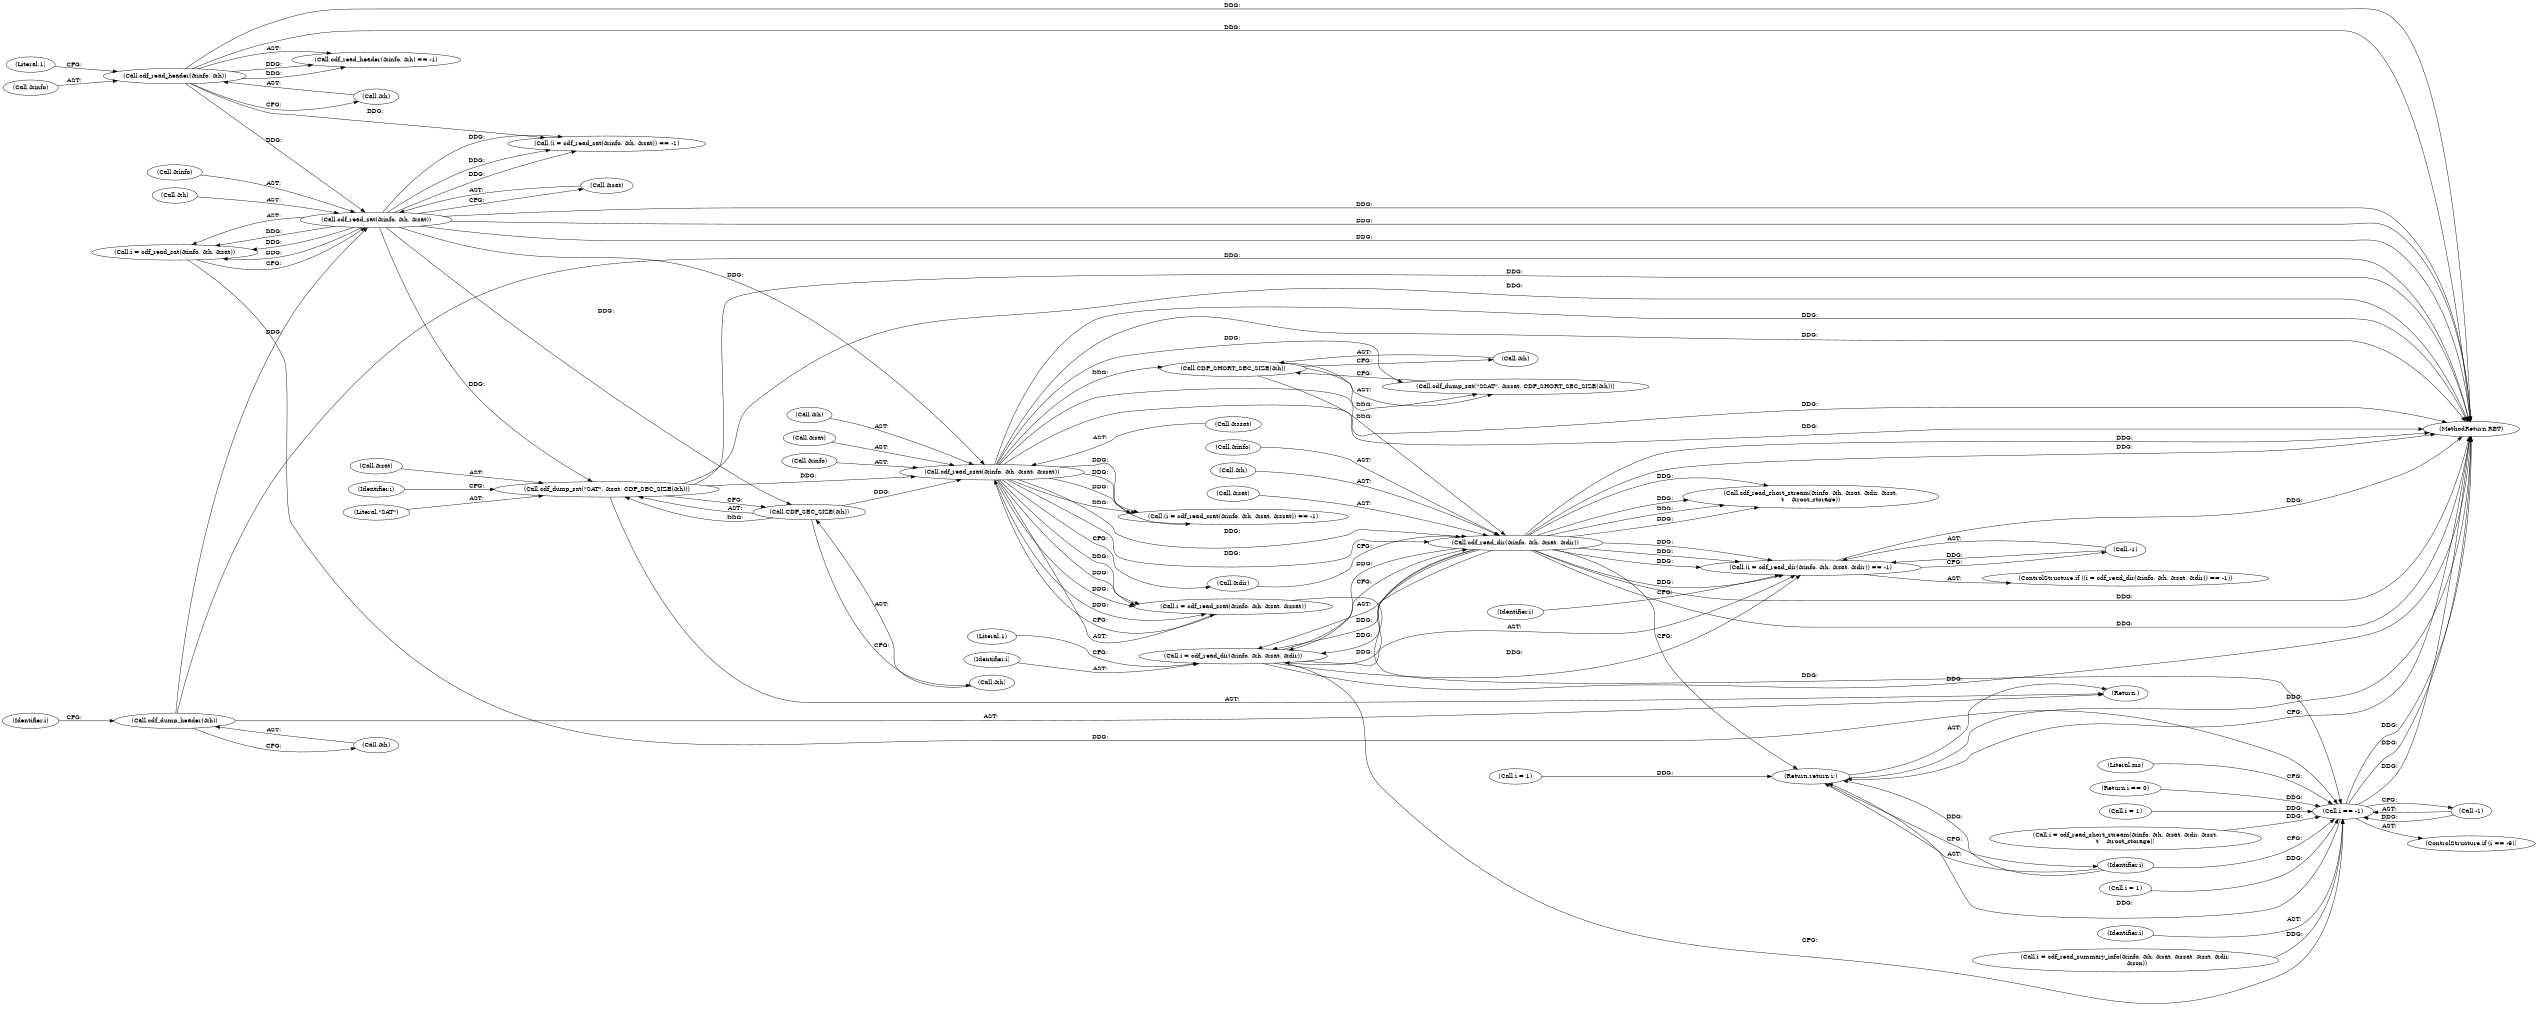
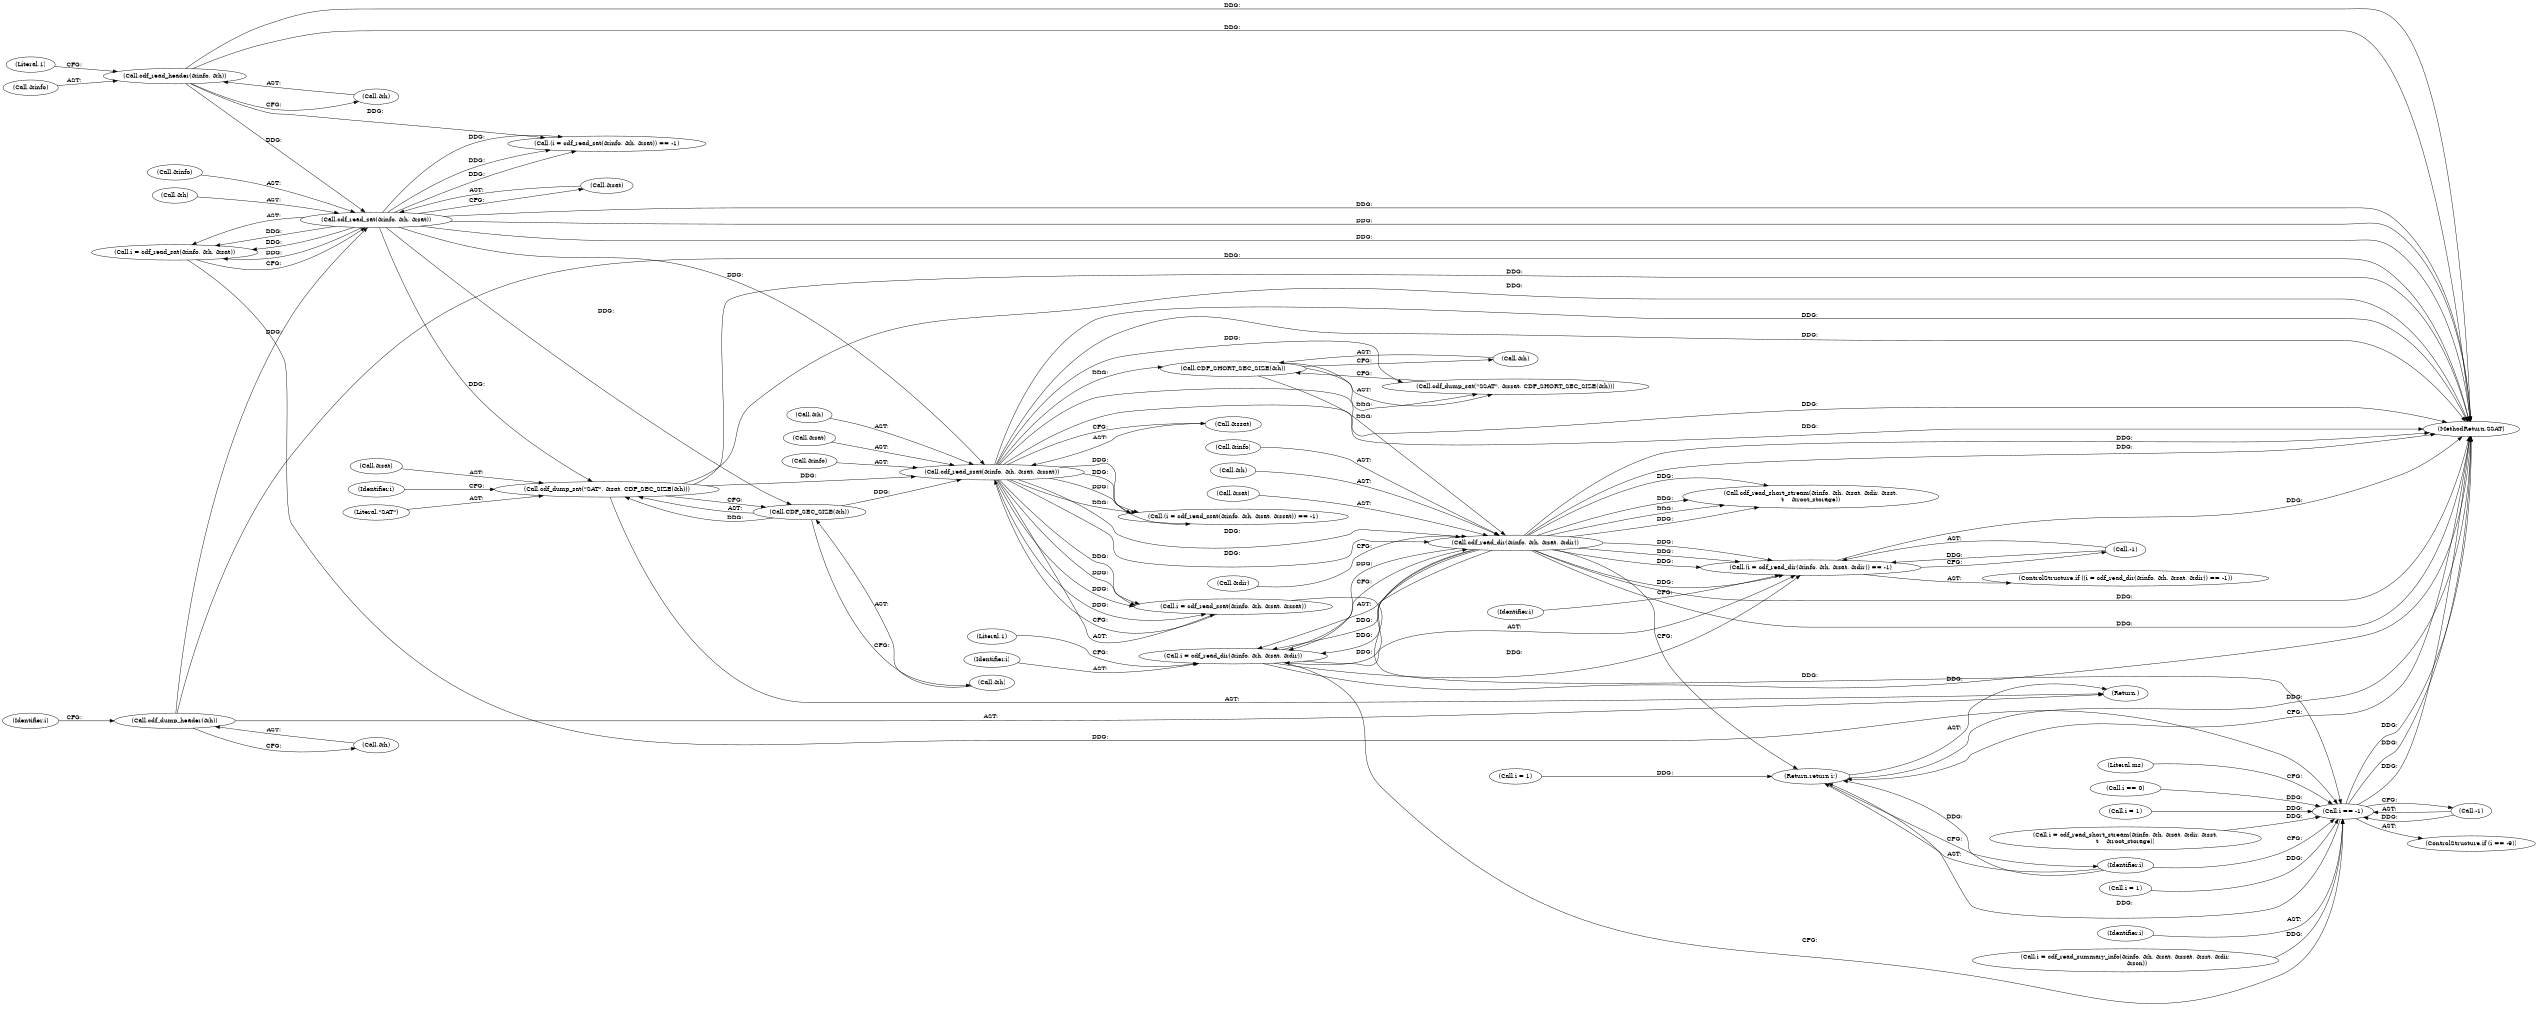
node "(Call,cdf_read_header(&info, &h) == -1)": removed
node "(MethodReturn,RET)": label "(MethodReturn,RET)" -> "(MethodReturn,SSAT)"
edge "(Call,cdf_read_ssat(&info, &h, &sat, &ssat))" -> "(Call,&dir)": now "(Call,cdf_read_ssat(&info, &h, &sat, &ssat))" -> "(Call,&ssat)"
node "(Return,i == 0)": label "(Return,i == 0)" -> "(Call,i == 0)"
